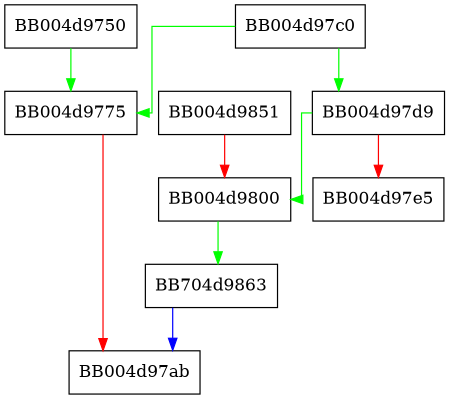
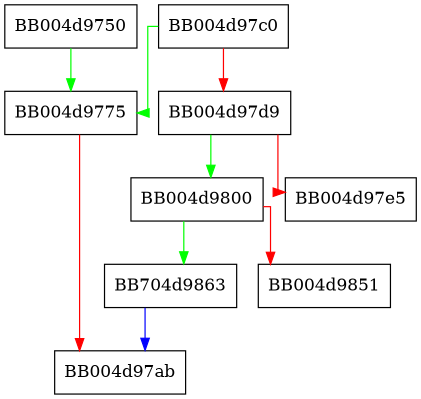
edge "BB004d97c0" -> "BB004d97d9": color green -> red
edge "BB004d9851" -> "BB004d9800": reversed
